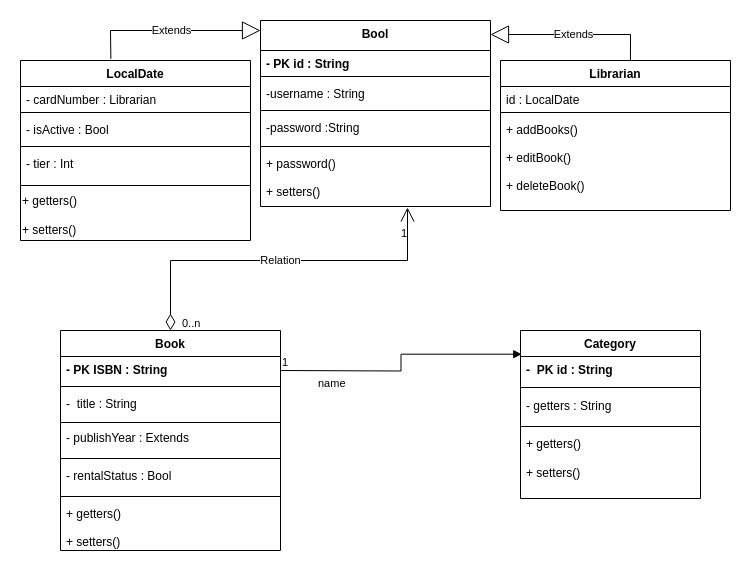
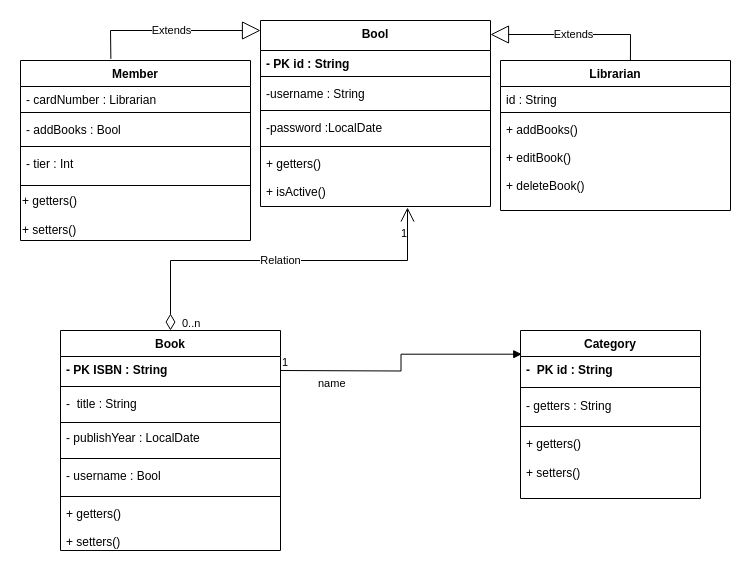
node "LocalDate": label "LocalDate" -> "Member"
node "id : LocalDate": label "id : LocalDate" -> "id : String"
node "-password :String": label "-password :String" -> "-password :LocalDate"
node "- isActive : Bool": label "- isActive : Bool" -> "- addBooks : Bool"
node "+ password()": label "+ password()" -> "+ getters()"
node "+ setters()": label "+ setters()" -> "+ isActive()"
node "- publishYear : Extends": label "- publishYear : Extends" -> "- publishYear : LocalDate"
node "- rentalStatus : Bool": label "- rentalStatus : Bool" -> "- username : Bool"
